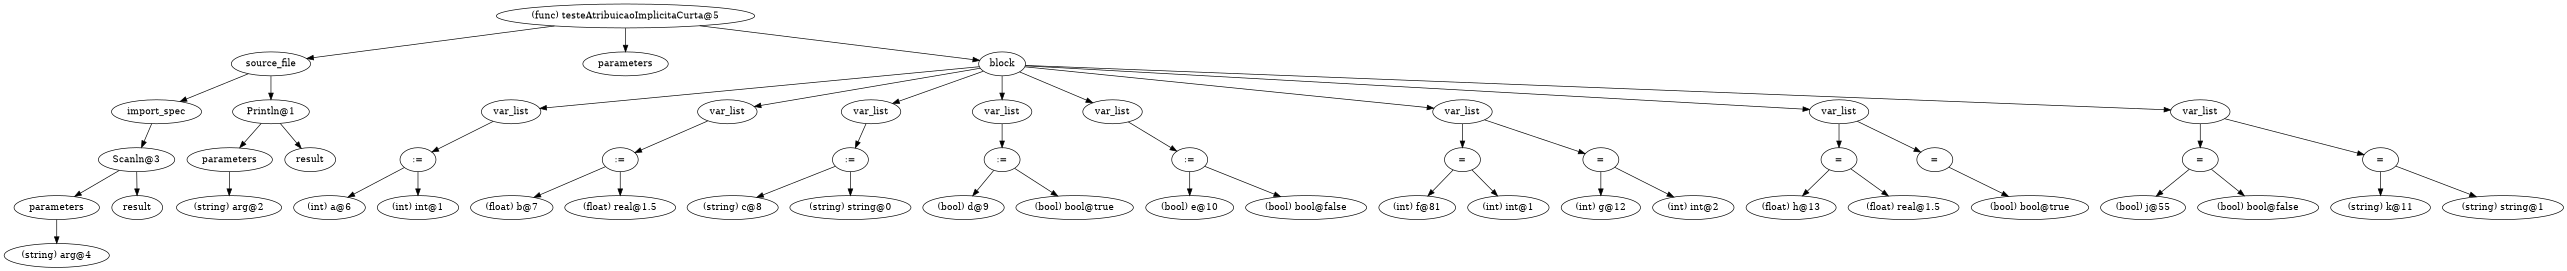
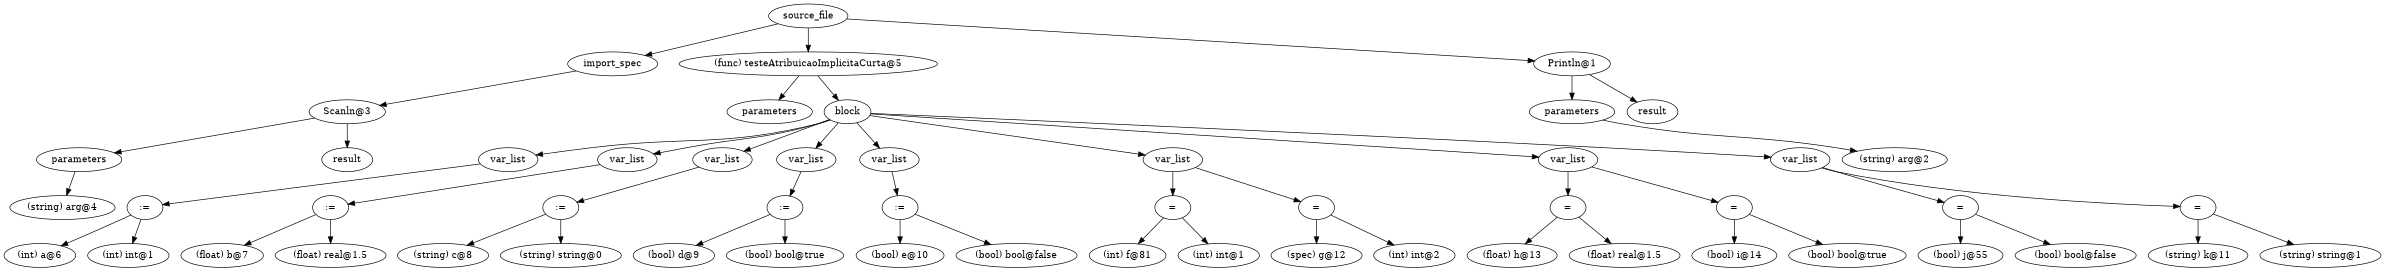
edge "(func) testeAtribuicaoImplicitaCurta@5" -> "source_file": reversed
node "(int) g@12": label "(int) g@12" -> "(spec) g@12"
node "(bool) i@14": added
